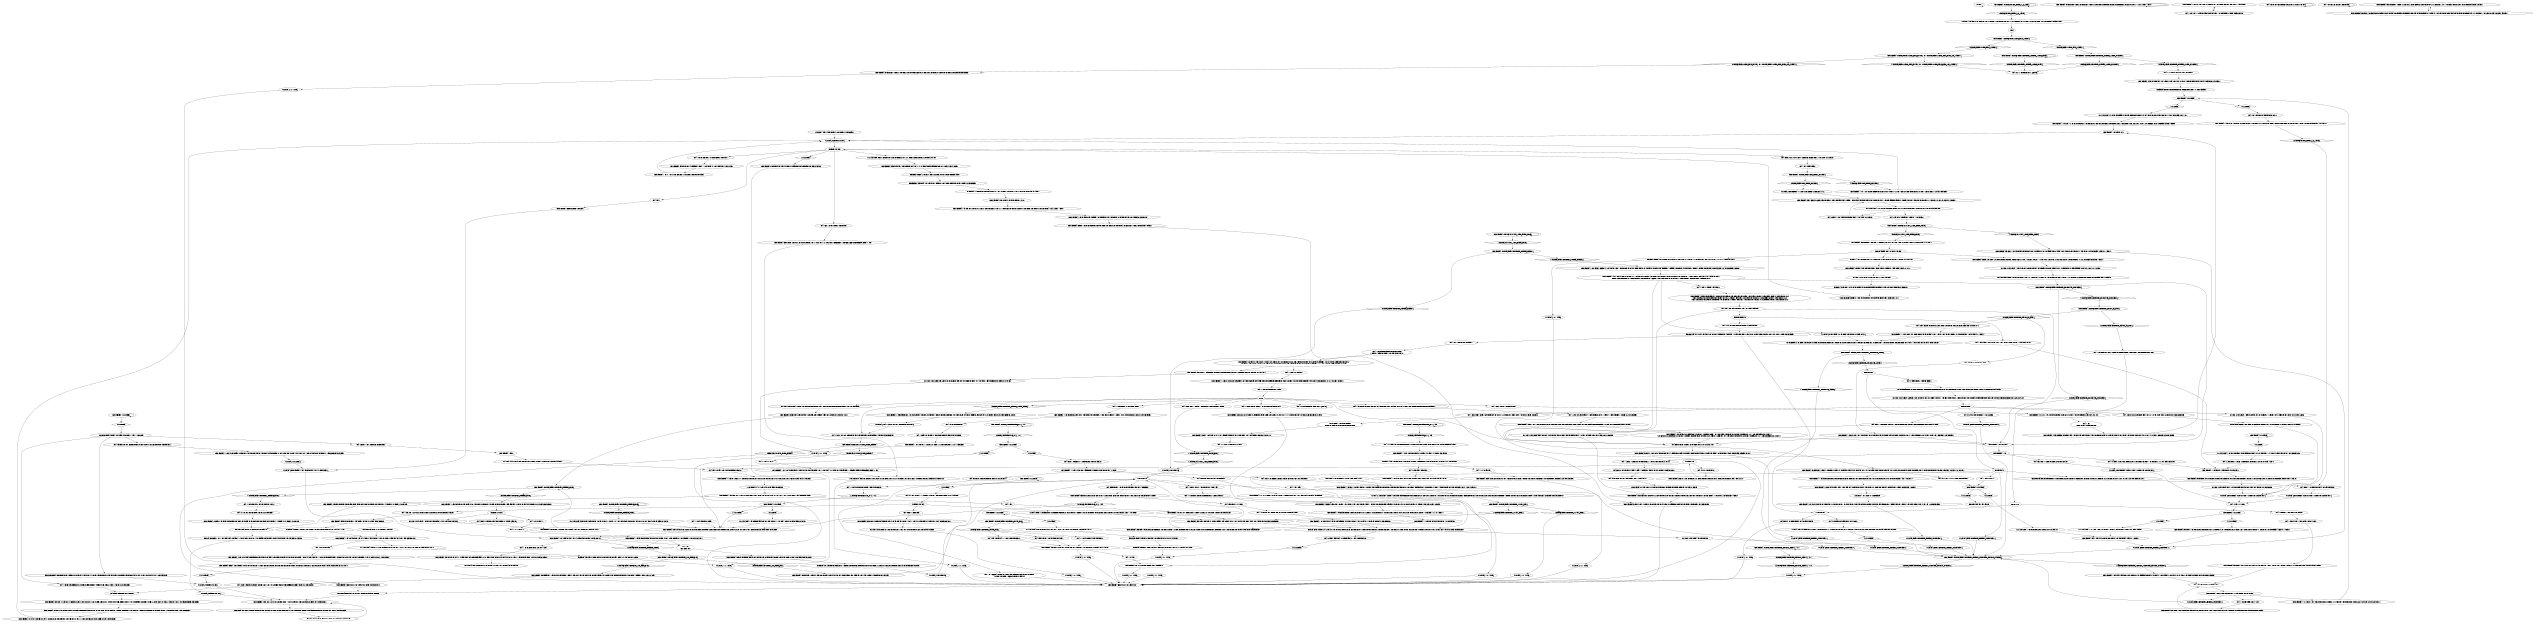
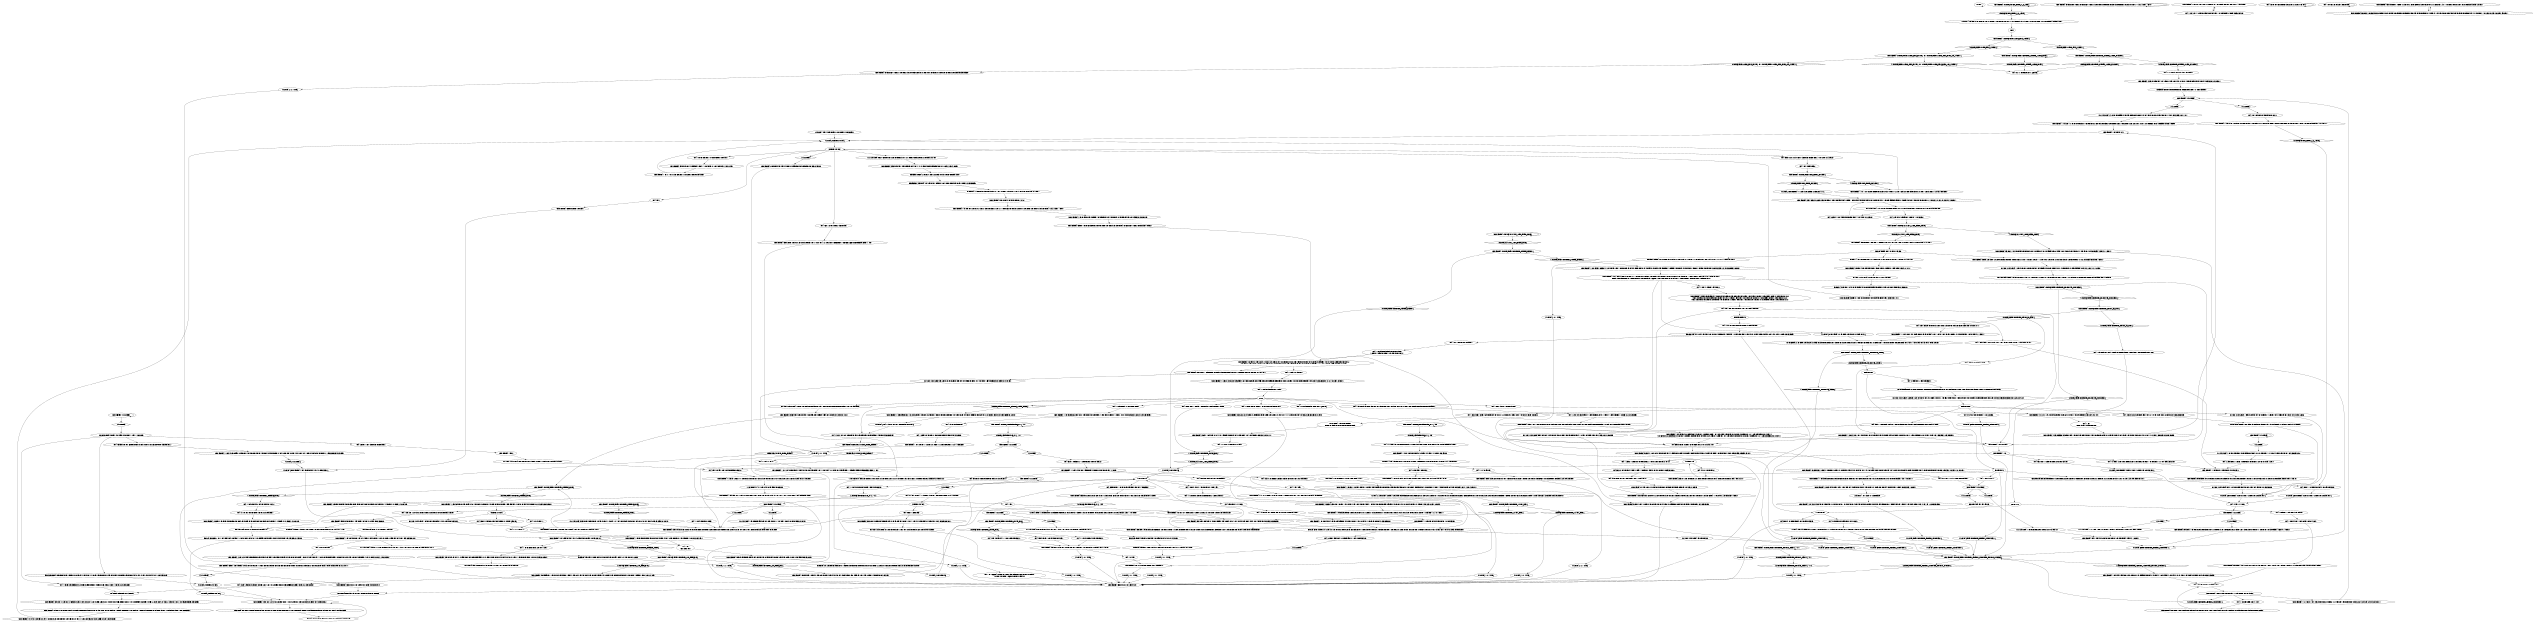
node "You: I punch't want to ask that.": label "You: I punch't want to ask that." -> "You: I don't want to ask that."
node "You: Sweet boots? I require details.": label "You: Sweet boots? I require details." -> "You: Sweet new? I require details."
